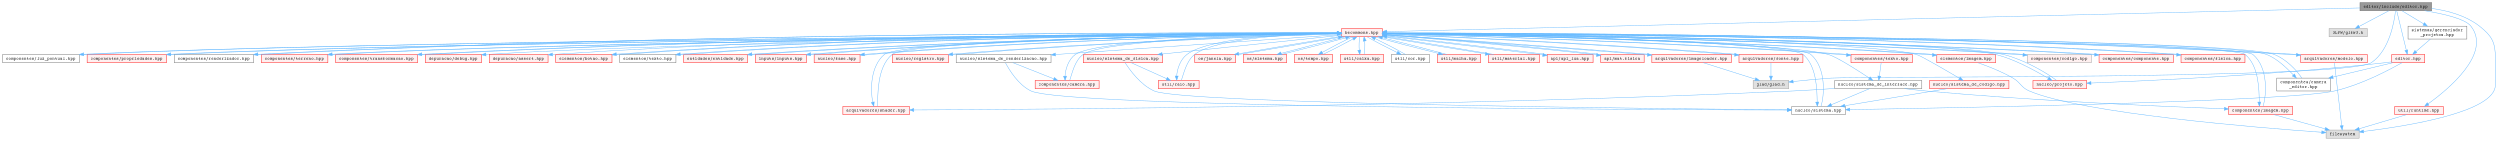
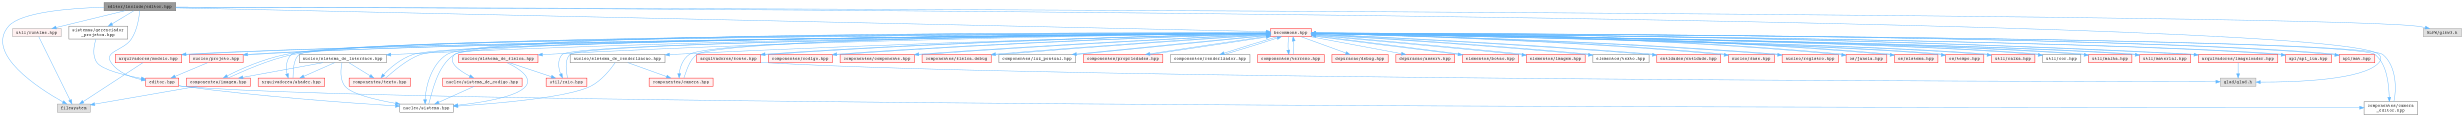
node "componentes/transformacao.hpp": removed
node "inputs/inputs.hpp": removed
node "api/mat.fisica": label "api/mat.fisica" -> "api/mat.hpp"
node "componentes/codigo.hpp": color grey60 -> red
node "componentes/fisica.hpp": label "componentes/fisica.hpp" -> "componentes/fisica.debug"
edge "componentes/texto.hpp" -> "nucleo/sistema_de_interface.hpp": reversed
edge "editor.hpp" -> "nucleo/projeto.hpp": reversed
node "util/runtime.hpp": color red -> grey60
edge "elementos/imagem.hpp" -> "filesystem": removed
